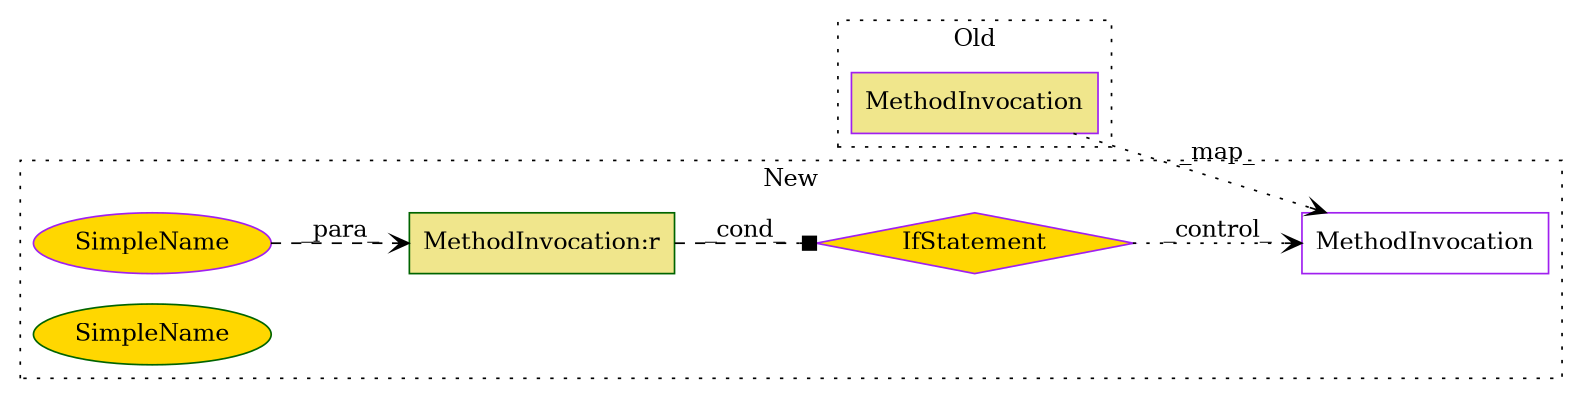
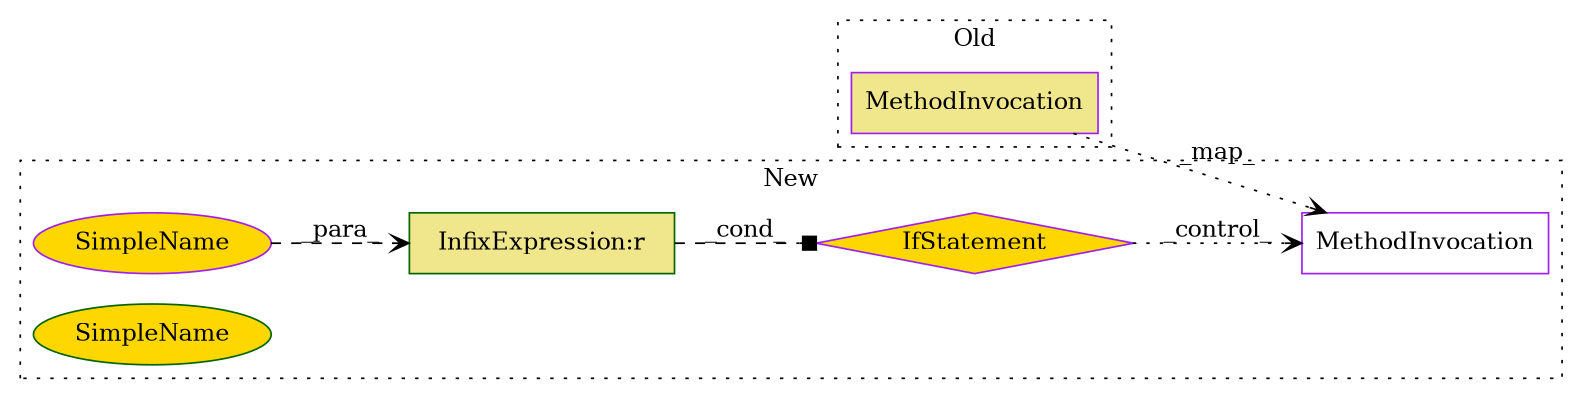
node "MethodInvocation:r": label "MethodInvocation:r" -> "InfixExpression:r"
